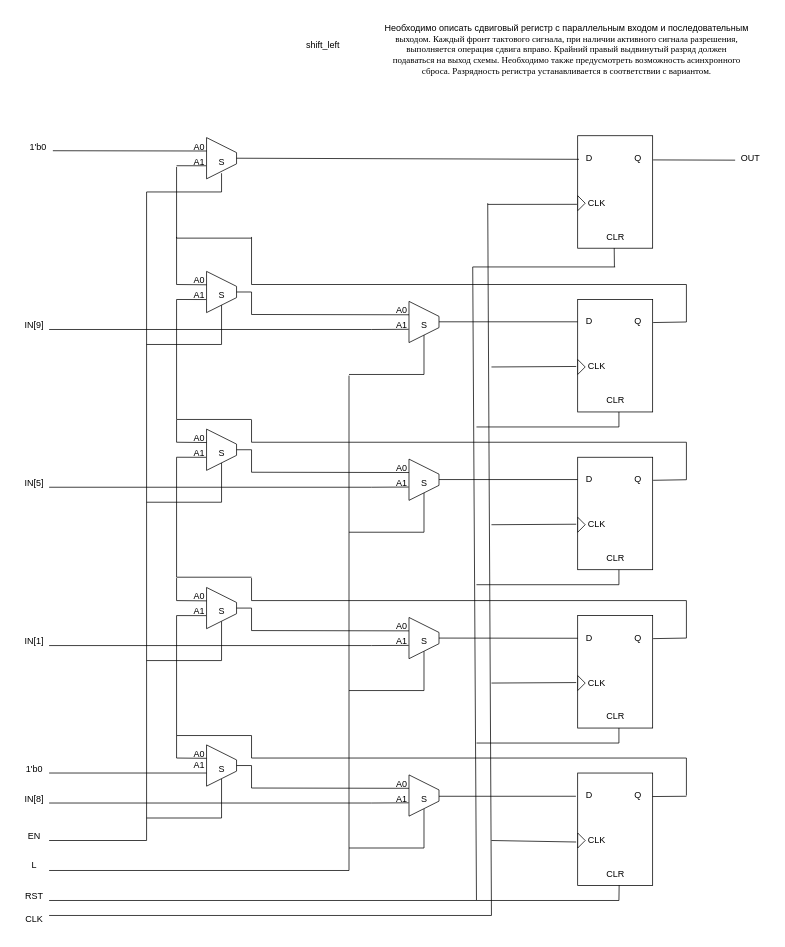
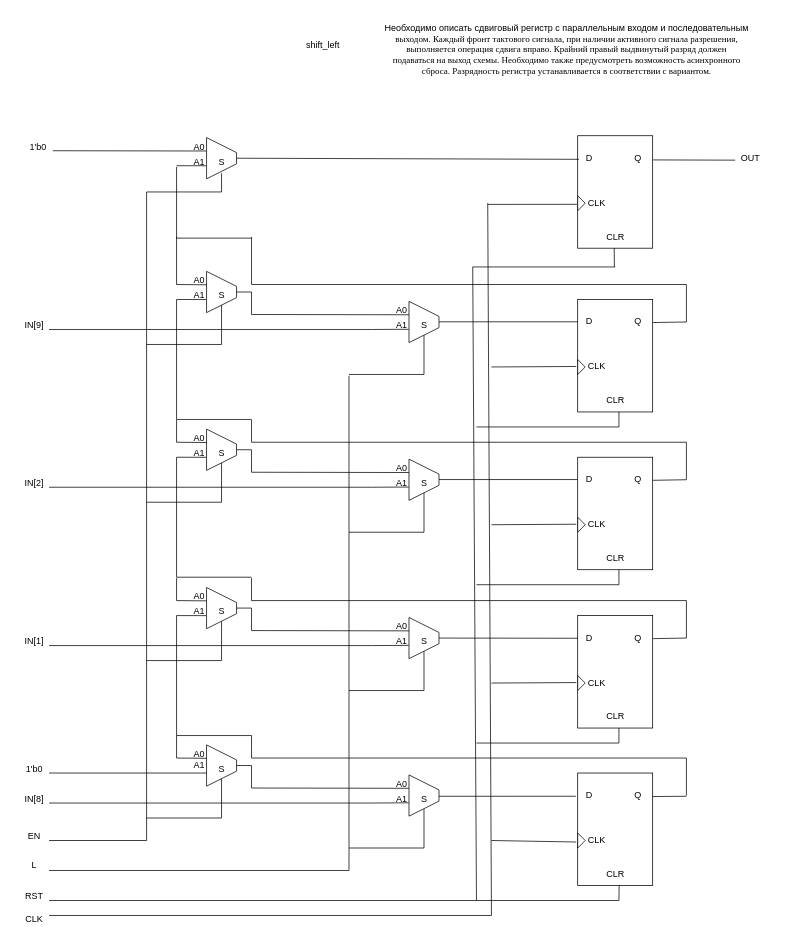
node "IN[5]": label "IN[5]" -> "IN[2]"
